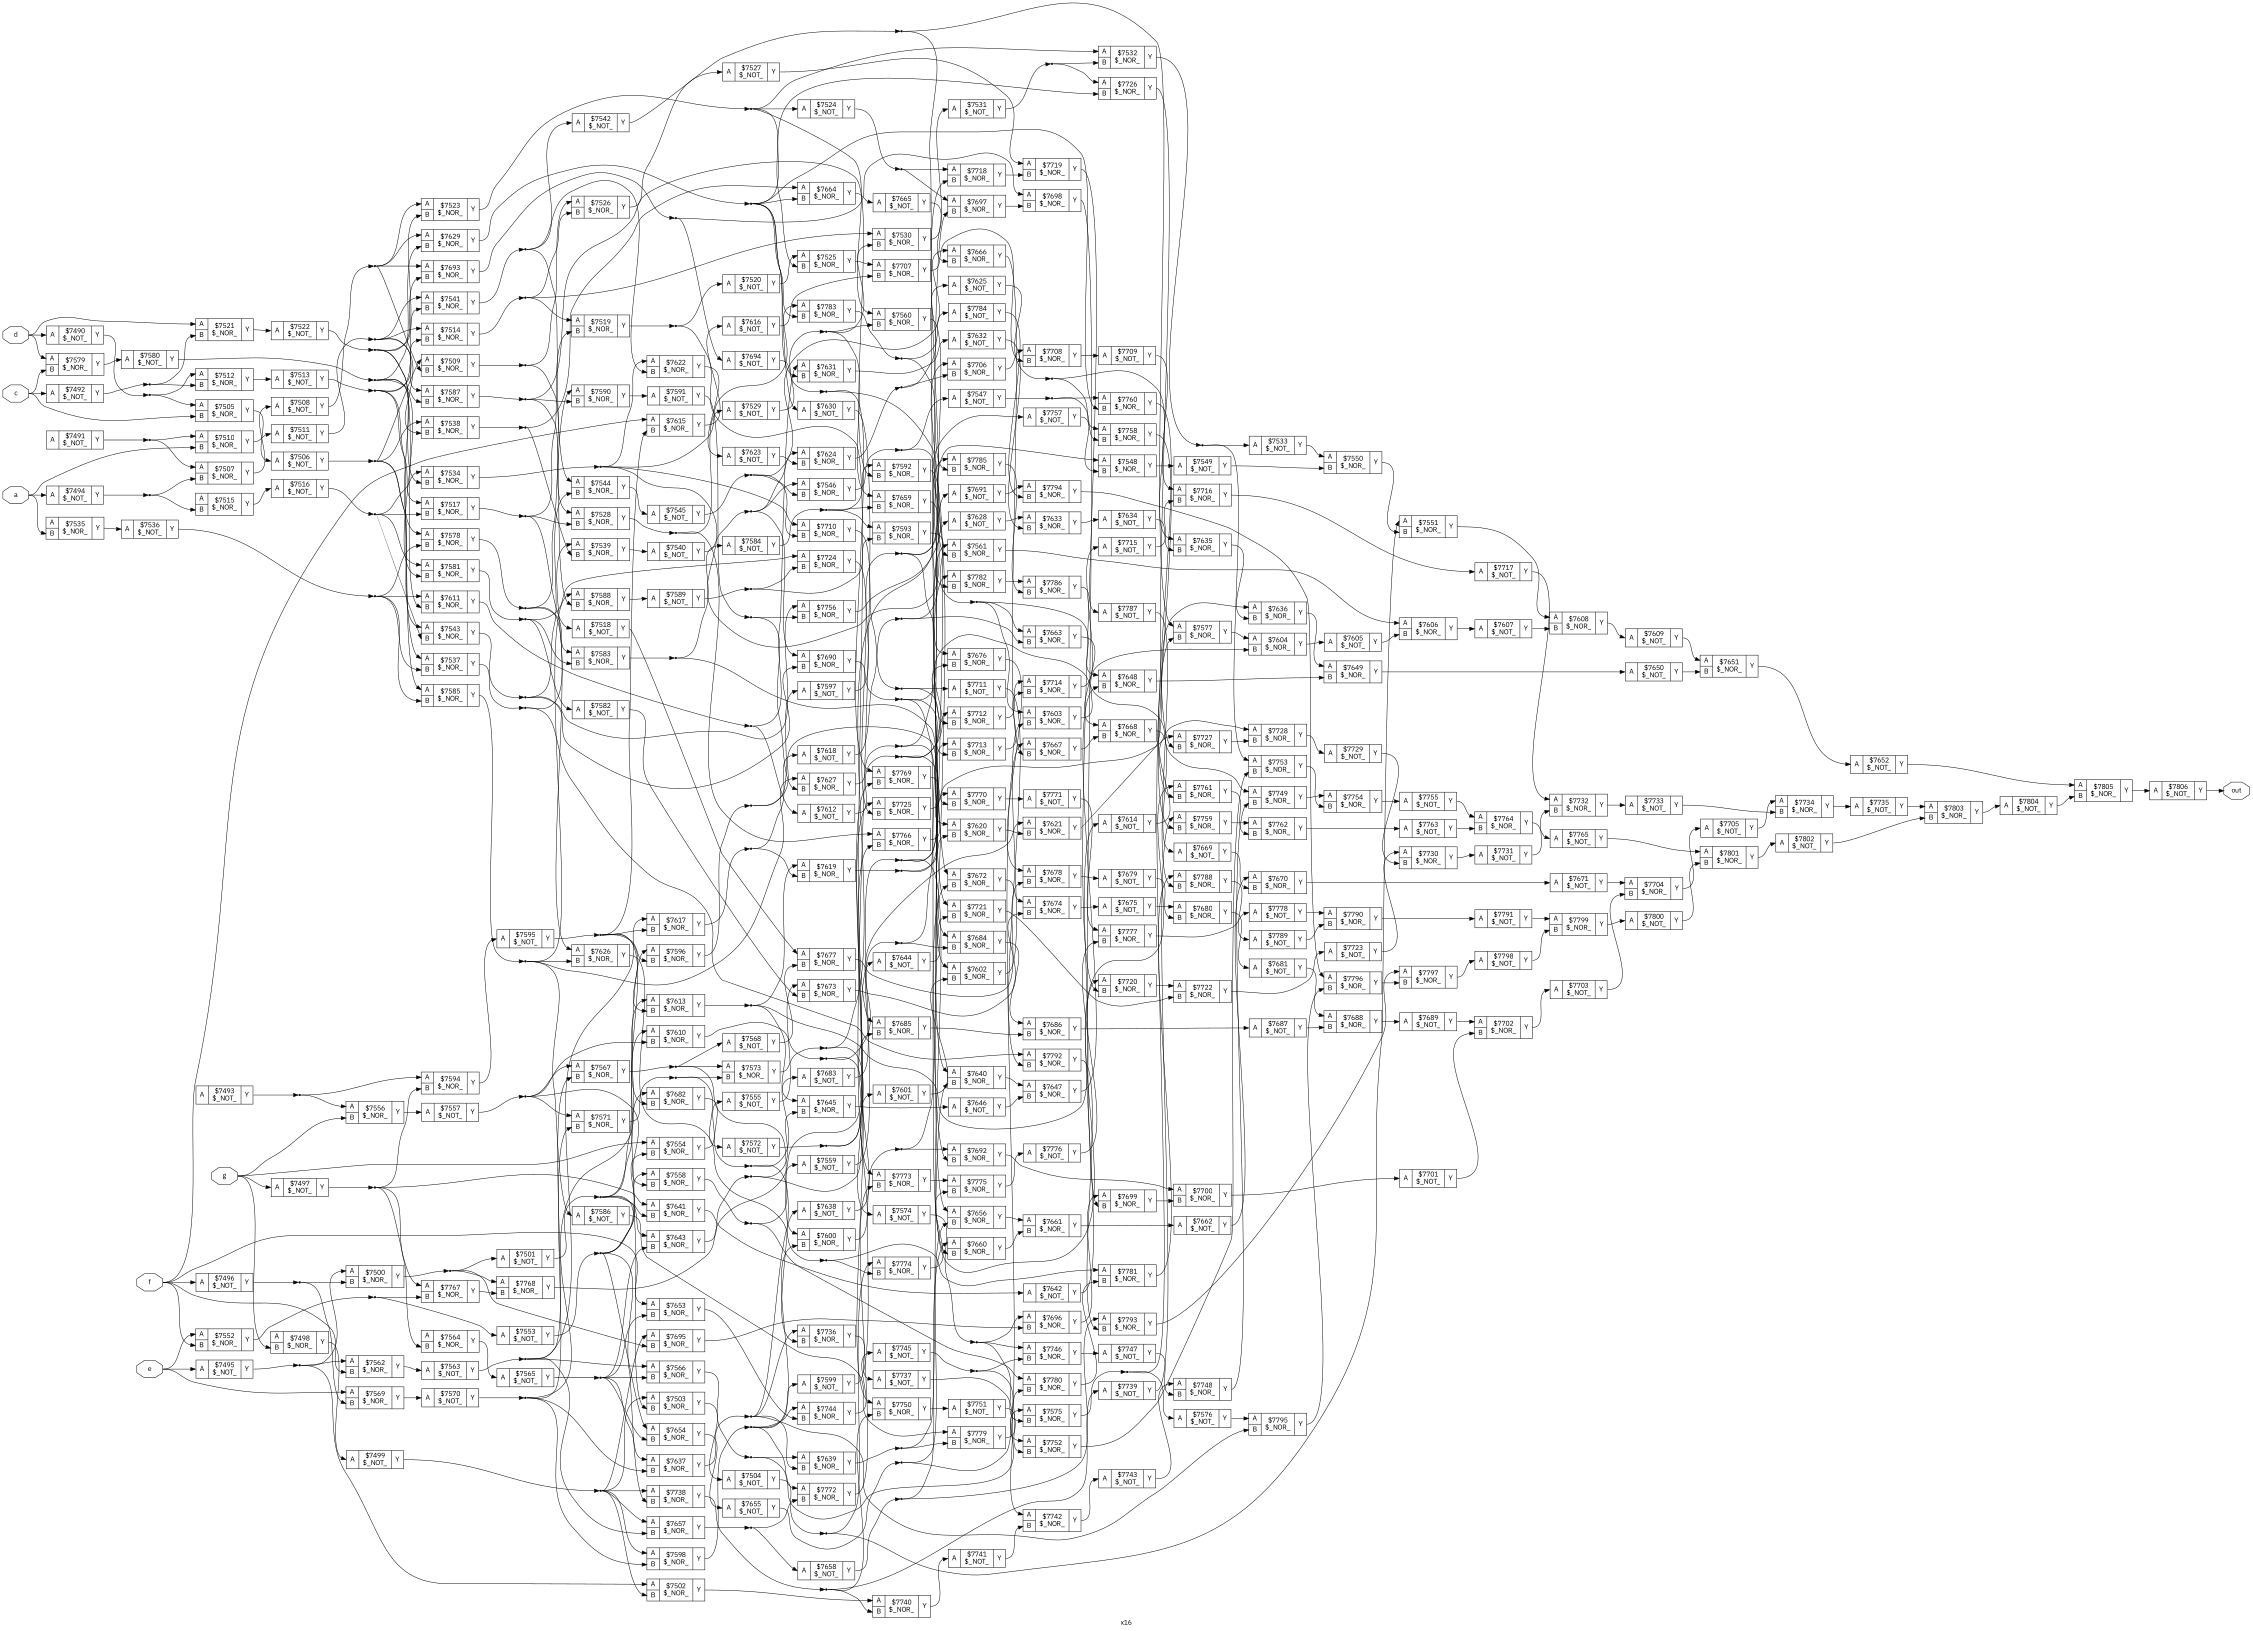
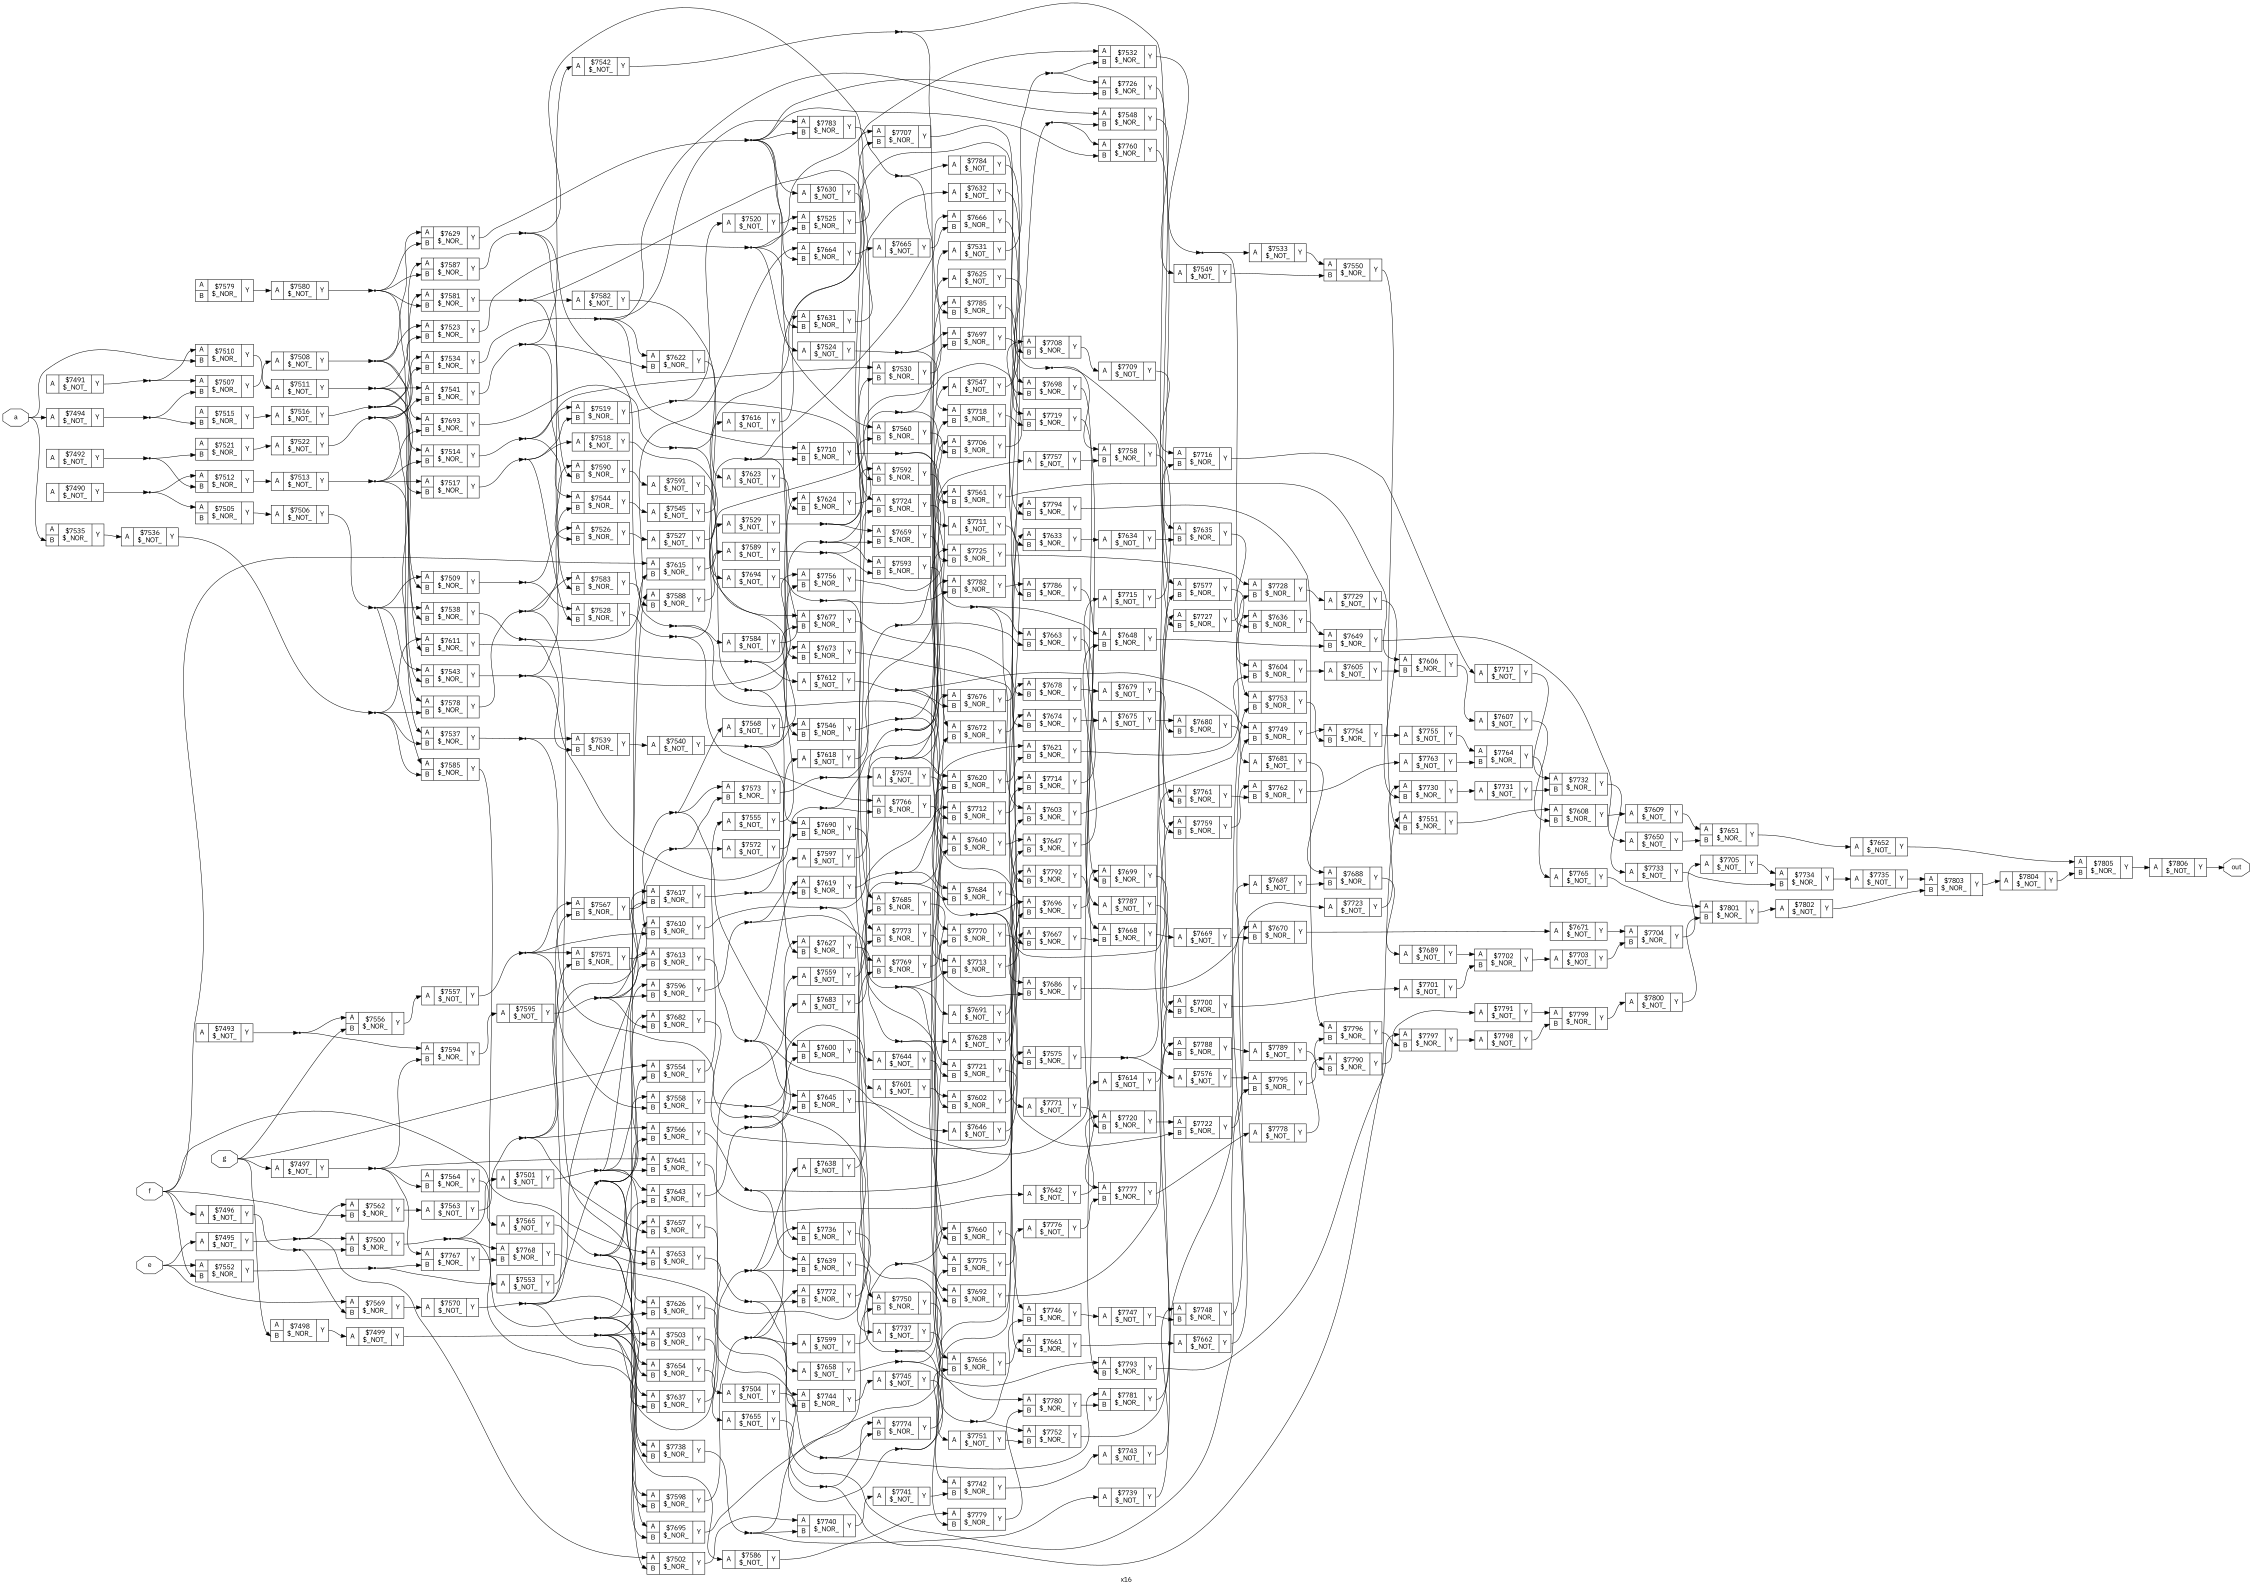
node "d": removed
node "c": removed
